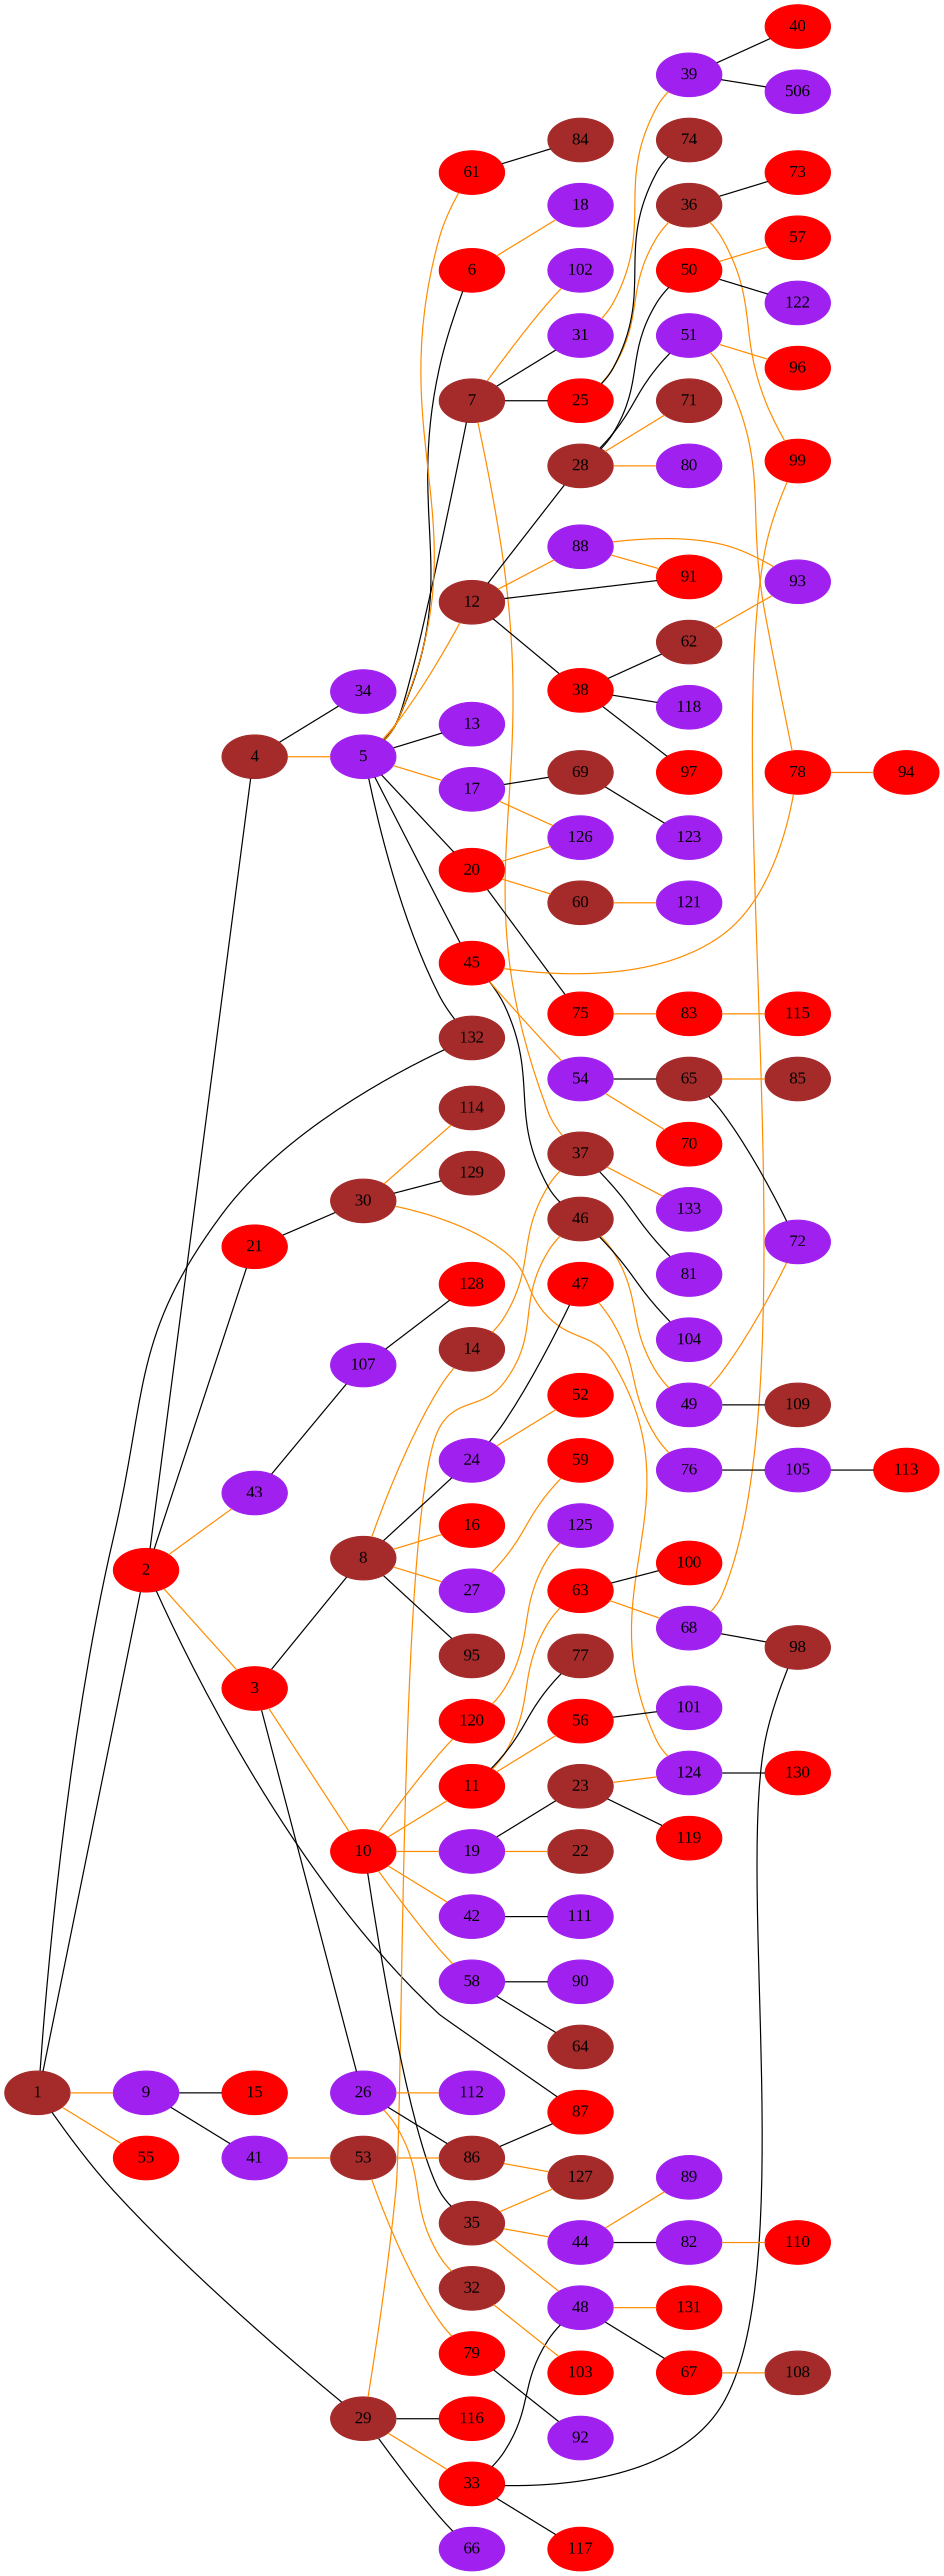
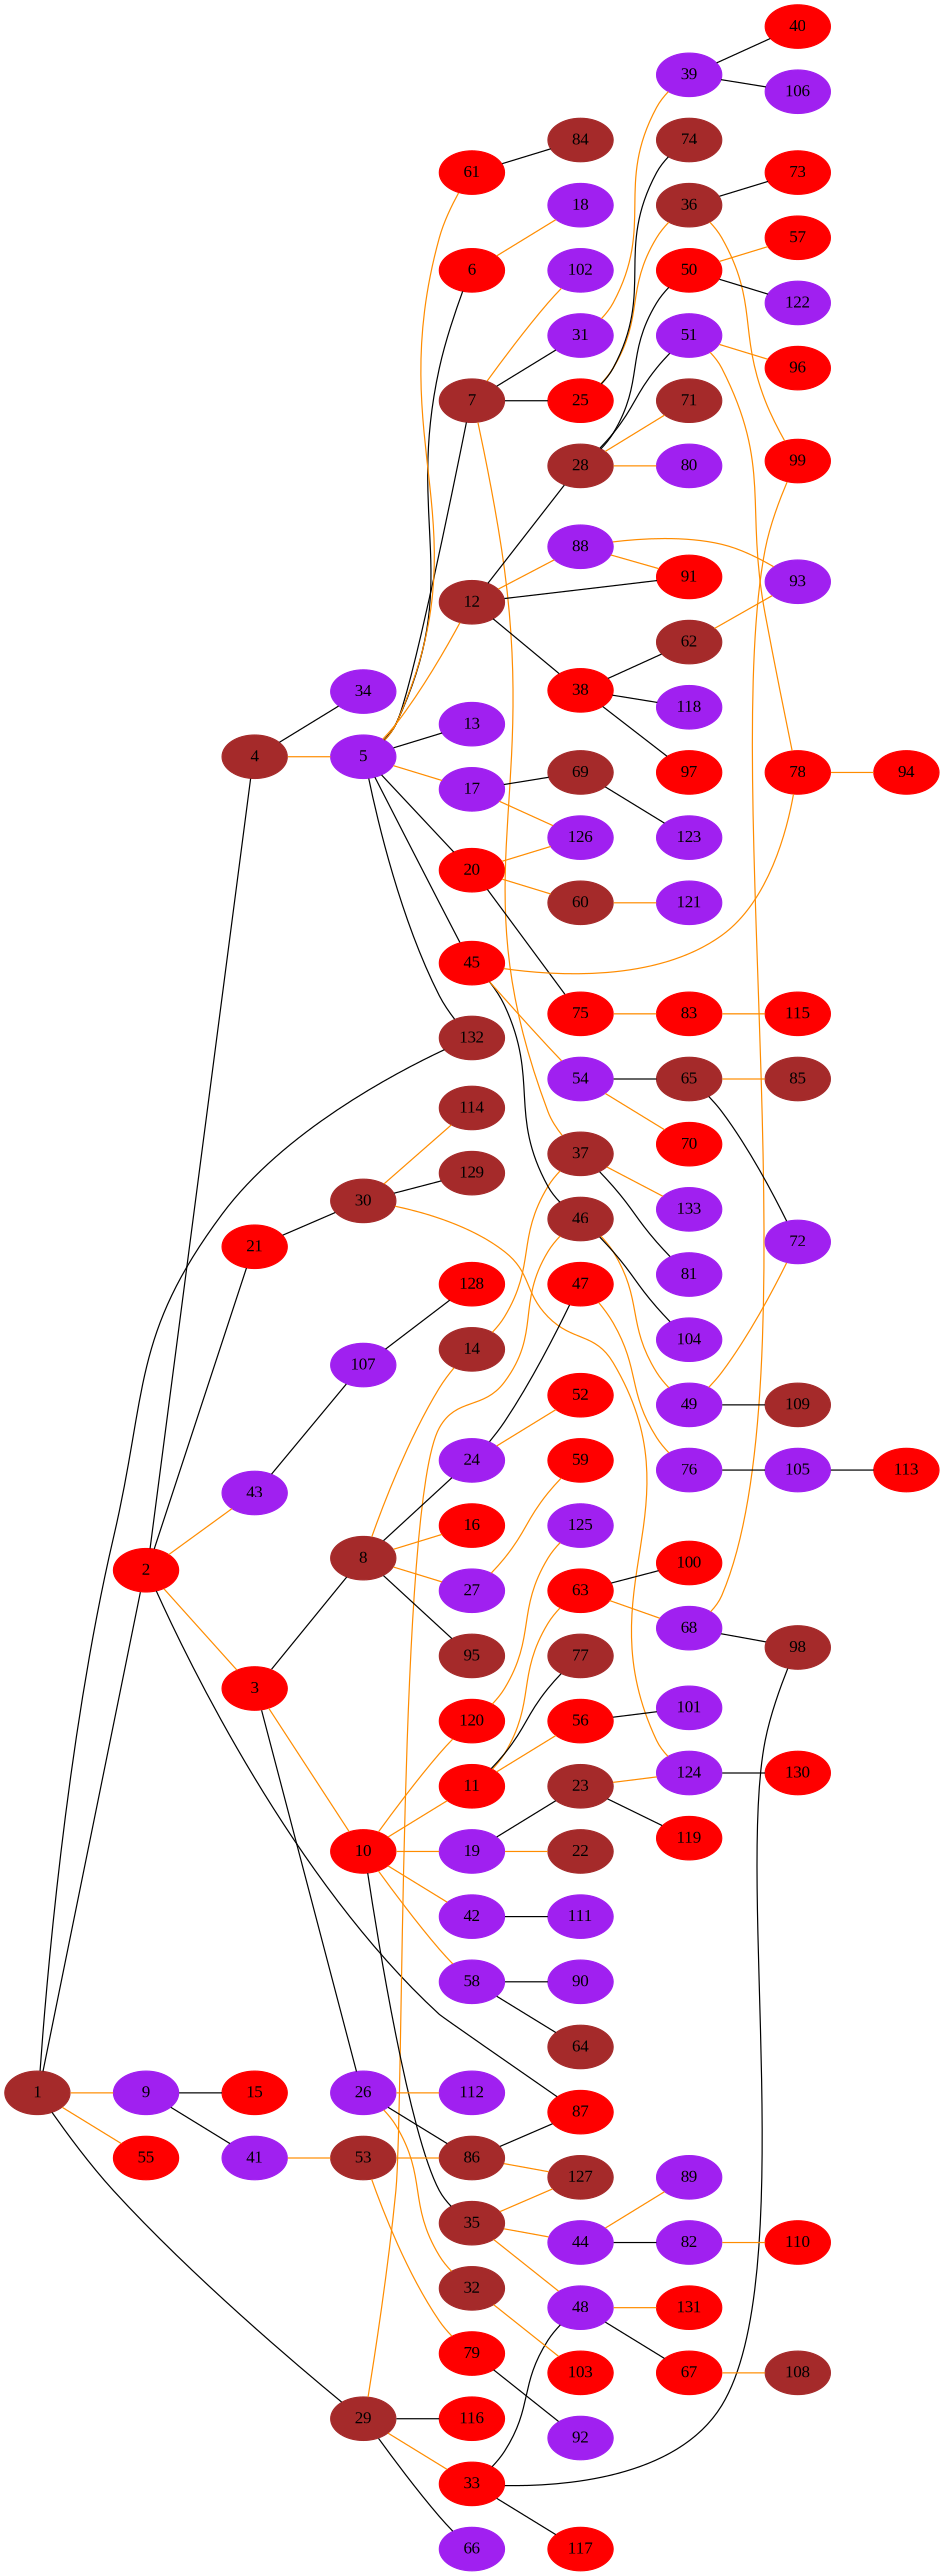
node "506": label "506" -> "106"
